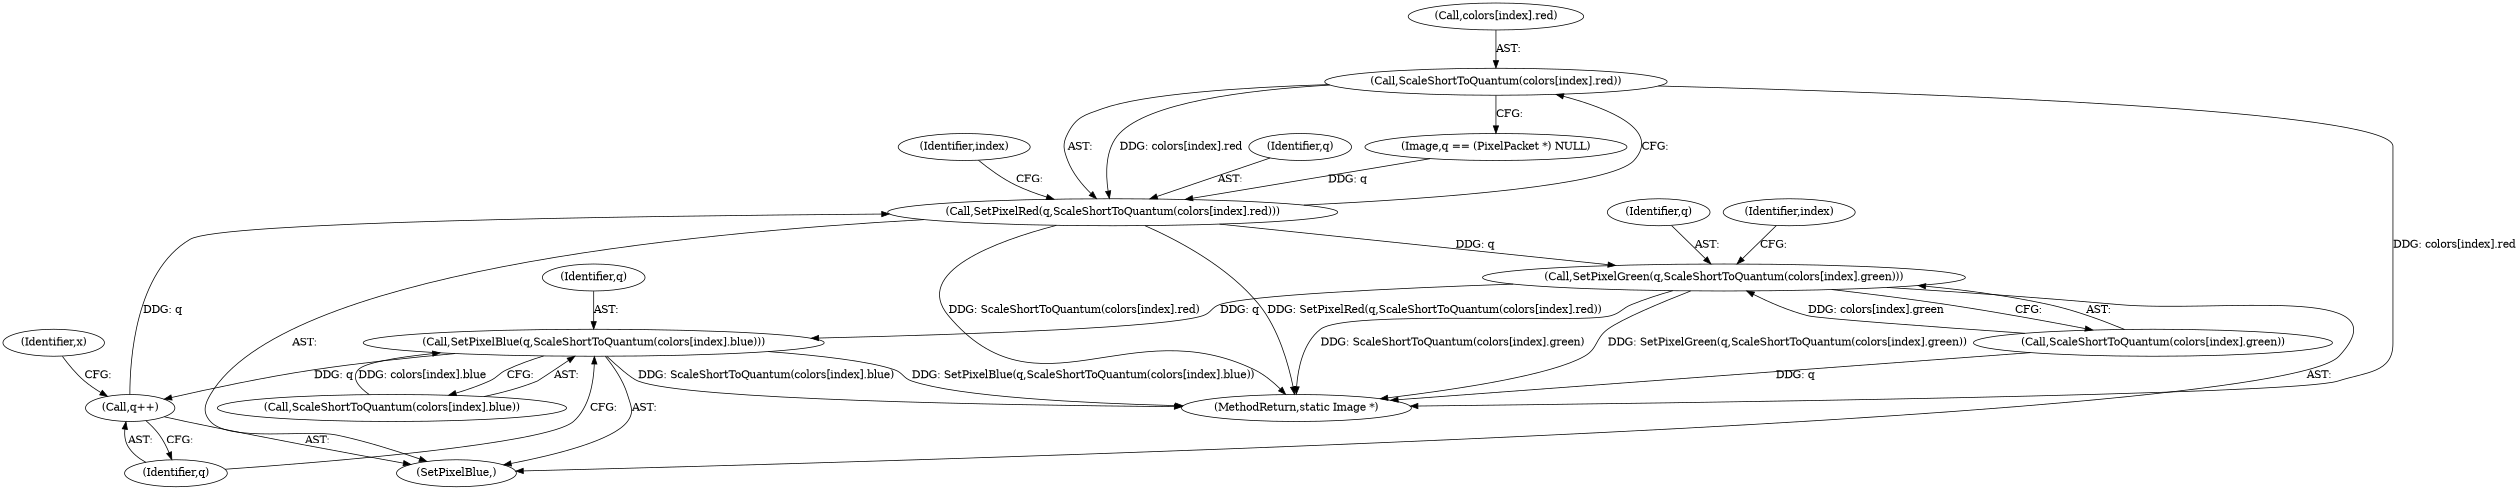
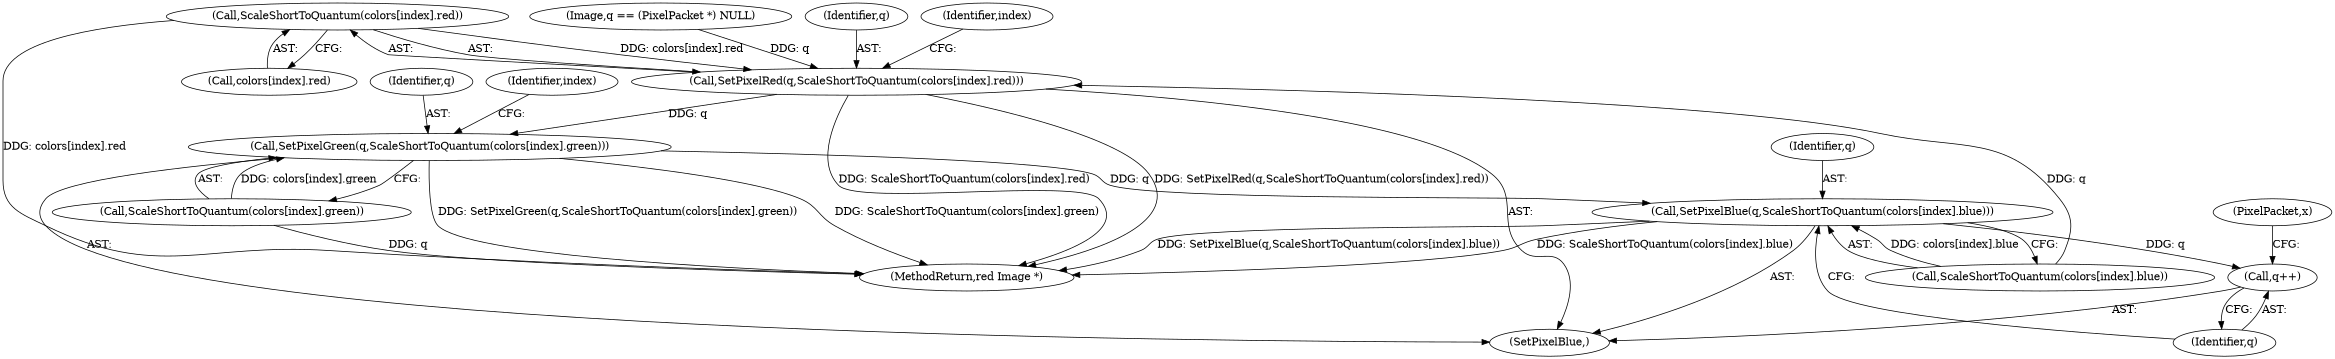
edge "(Call,ScaleShortToQuantum(colors[index].red))" -> "(Image,q == (PixelPacket *) NULL)": now "(Call,ScaleShortToQuantum(colors[index].red))" -> "(Call,colors[index].red)"
edge "(Call,SetPixelRed(q,ScaleShortToQuantum(colors[index].red)))" -> "(Call,ScaleShortToQuantum(colors[index].red))": label "CFG: " -> "AST: "
edge "(Call,q++)" -> "(Call,SetPixelRed(q,ScaleShortToQuantum(colors[index].red)))": now "(Call,ScaleShortToQuantum(colors[index].blue))" -> "(Call,SetPixelRed(q,ScaleShortToQuantum(colors[index].red)))"
node "(Identifier,x)": label "(Identifier,x)" -> "(PixelPacket,x)"
node "(MethodReturn,static Image *)": label "(MethodReturn,static Image *)" -> "(MethodReturn,red Image *)"
